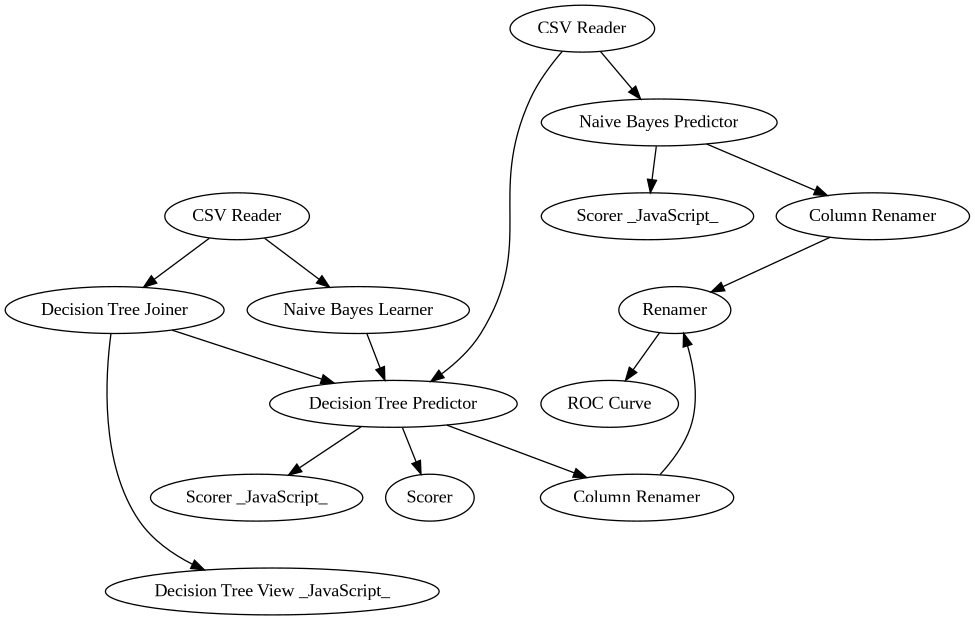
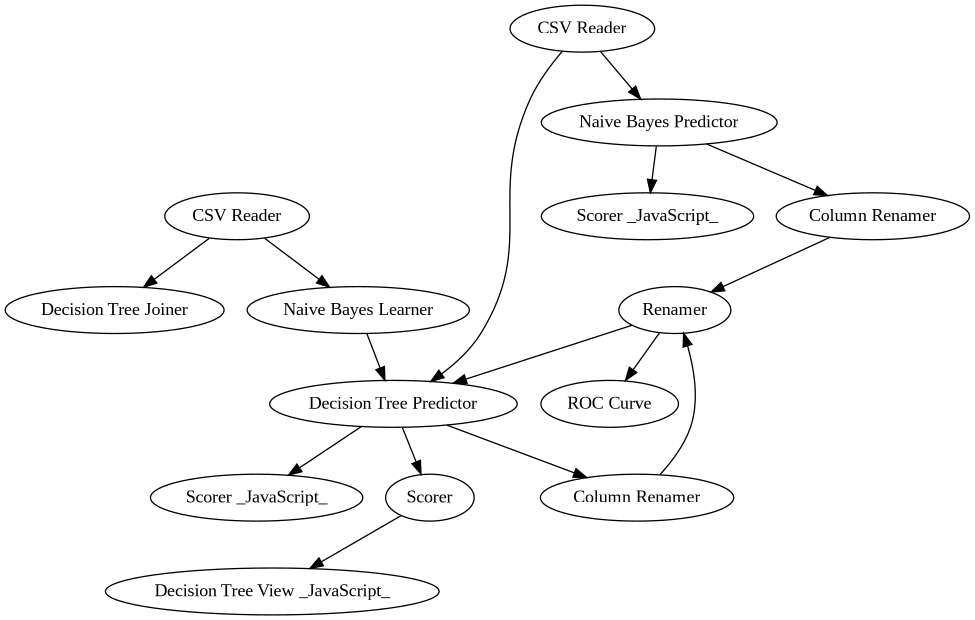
edge "Decision Tree Joiner" -> "Decision Tree Predictor": now "Renamer" -> "Decision Tree Predictor"
edge "Decision Tree Joiner" -> "Decision Tree View _JavaScript_": now "Scorer" -> "Decision Tree View _JavaScript_"
